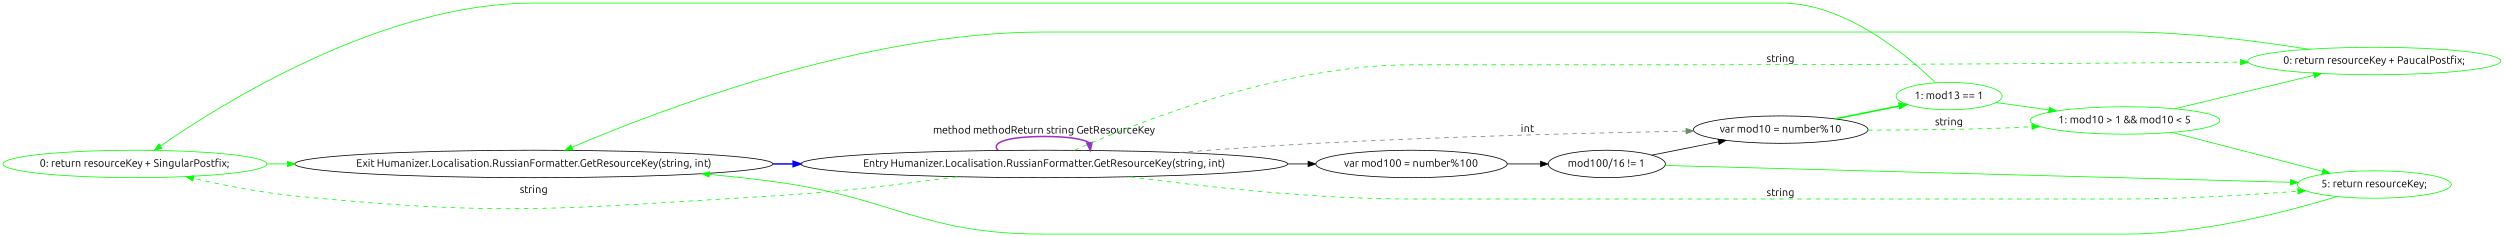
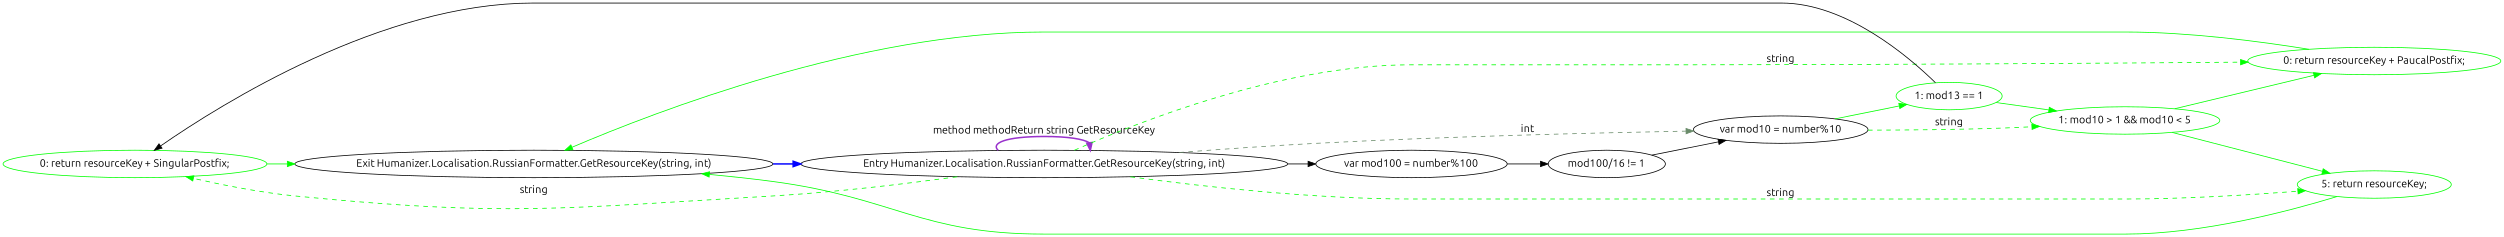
edge "1: mod13 == 1" -> "0: return resourceKey + SingularPostfix;": color green -> black
edge "var mod10 = number%10" -> "1: mod13 == 1": style bold -> solid
edge "mod100/16 != 1" -> "5: return resourceKey;": removed
